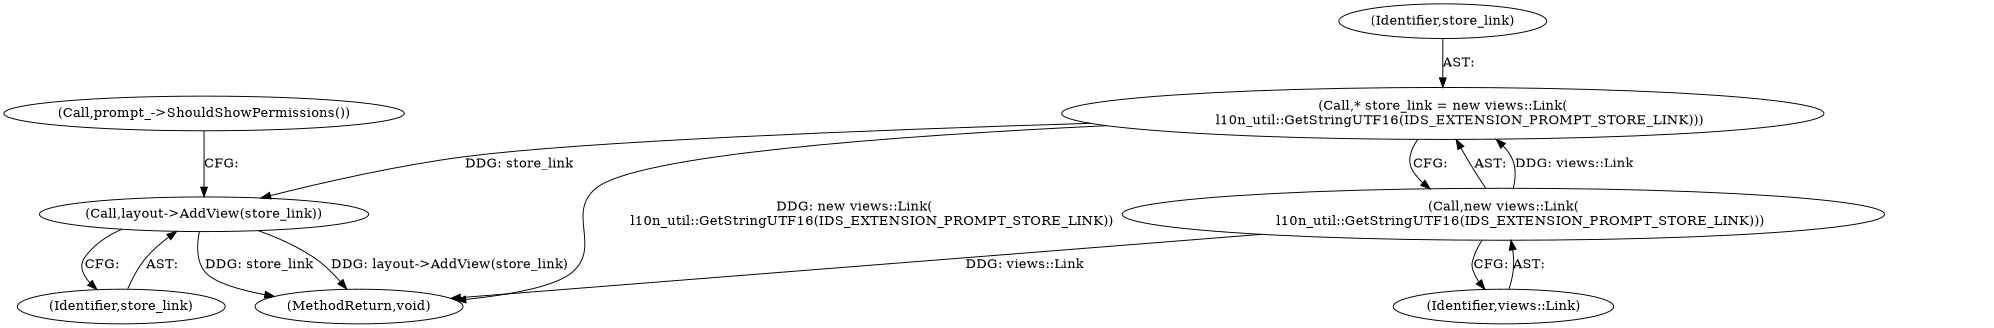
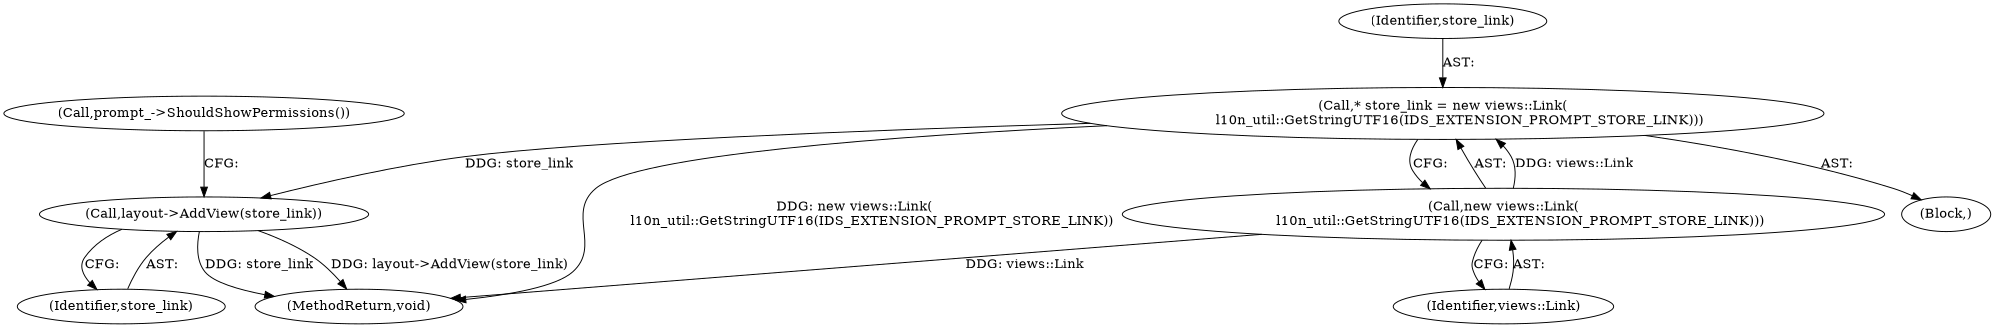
node "(Block,)": added
